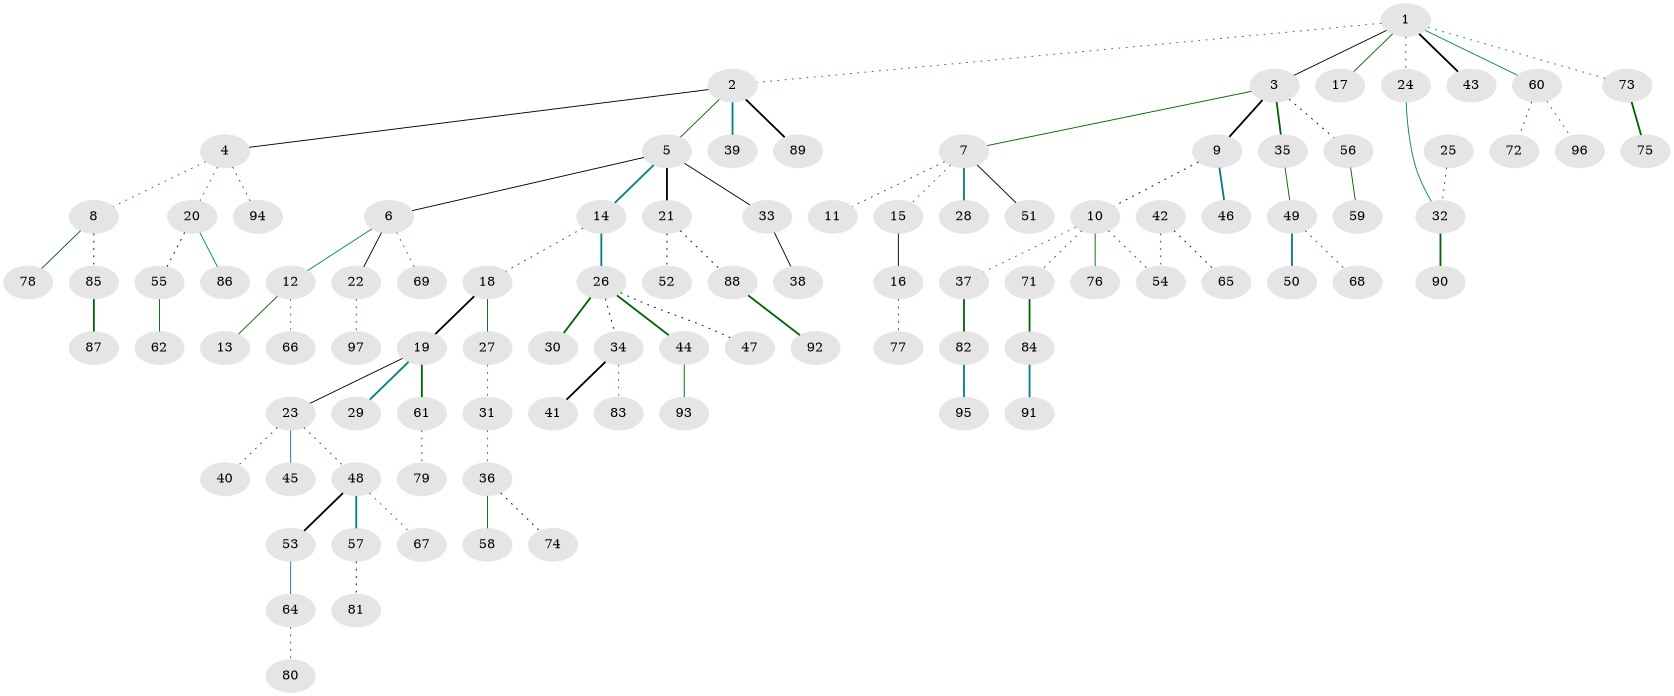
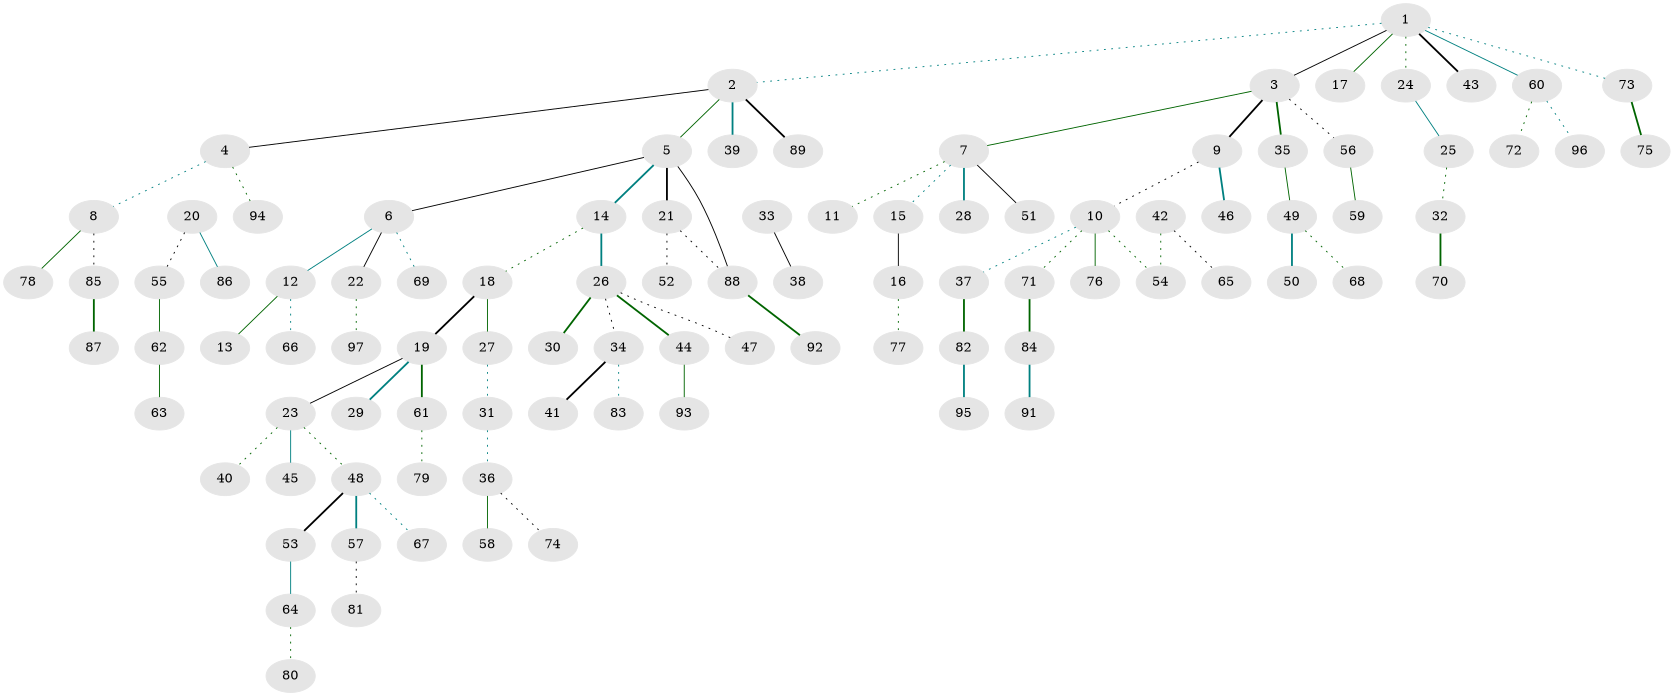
edge "24" -- "32": now "24" -- "25"
edge "4" -- "20": removed
edge "5" -- "33": now "5" -- "88"
node "90": label "90" -> "70"
node "63": added
